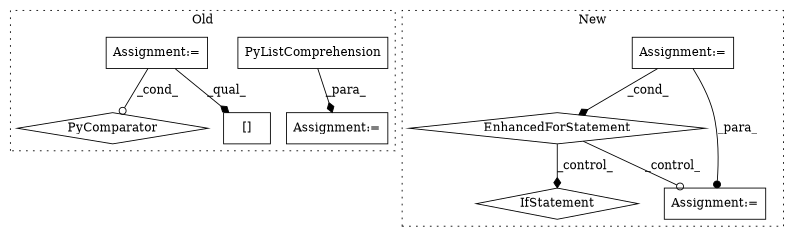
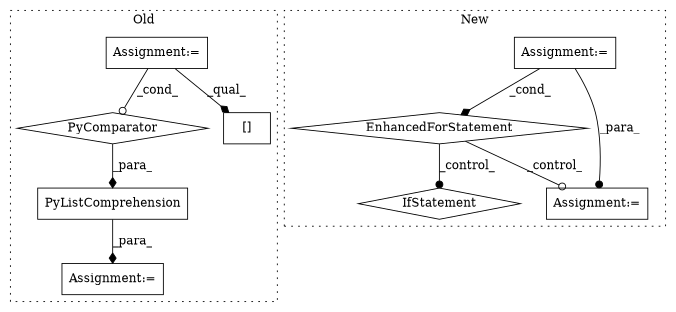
edge "PyComparator" -> "PyListComprehension": added, label "_para_"
edge "EnhancedForStatement" -> "IfStatement": arrowhead diamond -> dot
